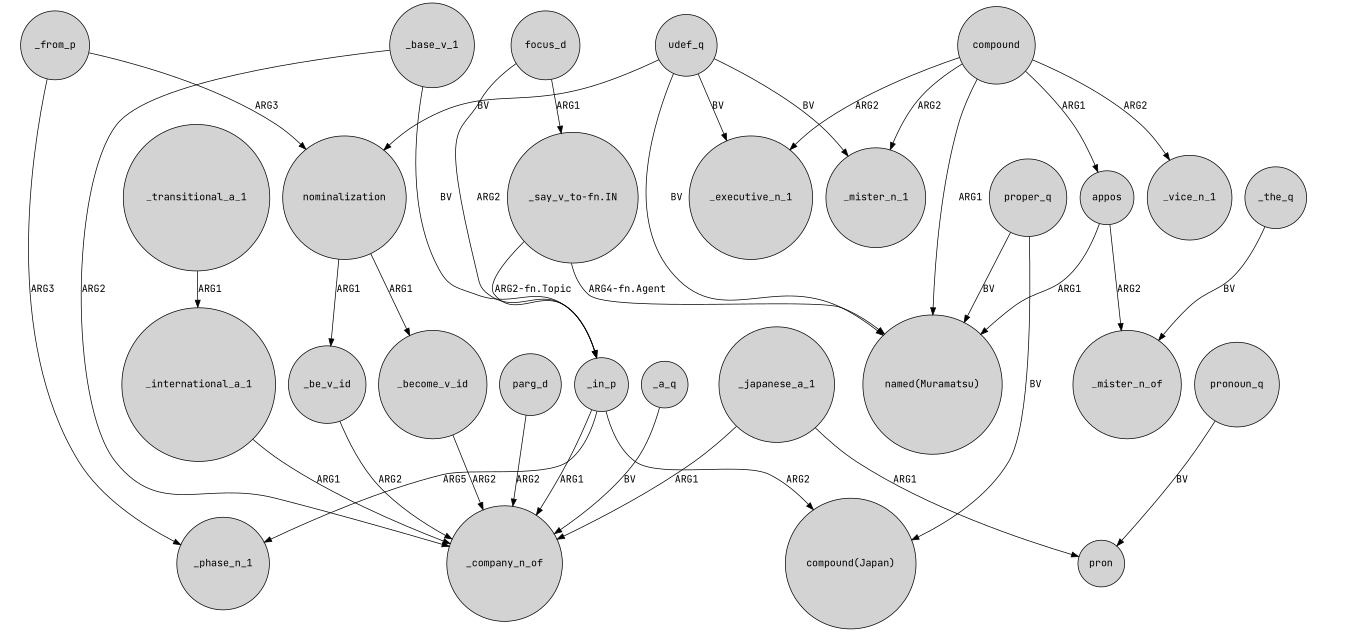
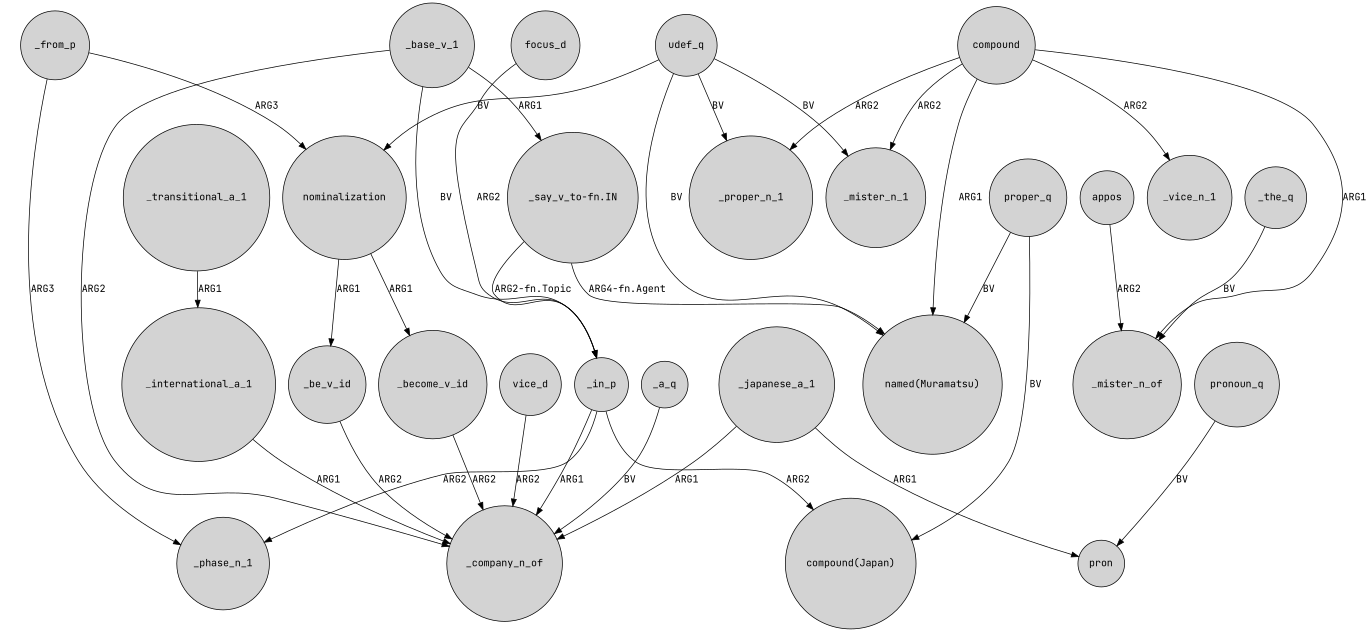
edge "focus_d" -> "_say_v_to-fn.IN": now "_base_v_1" -> "_say_v_to-fn.IN"
edge "compound" -> "appos": now "compound" -> "_mister_n_of"
node "_executive_n_1": label "_executive_n_1" -> "_proper_n_1"
edge "appos" -> "named(Muramatsu)": removed, label "ARG1"
node "parg_d": label "parg_d" -> "vice_d"
edge "_in_p" -> "_phase_n_1": label "ARG5" -> "ARG2"
